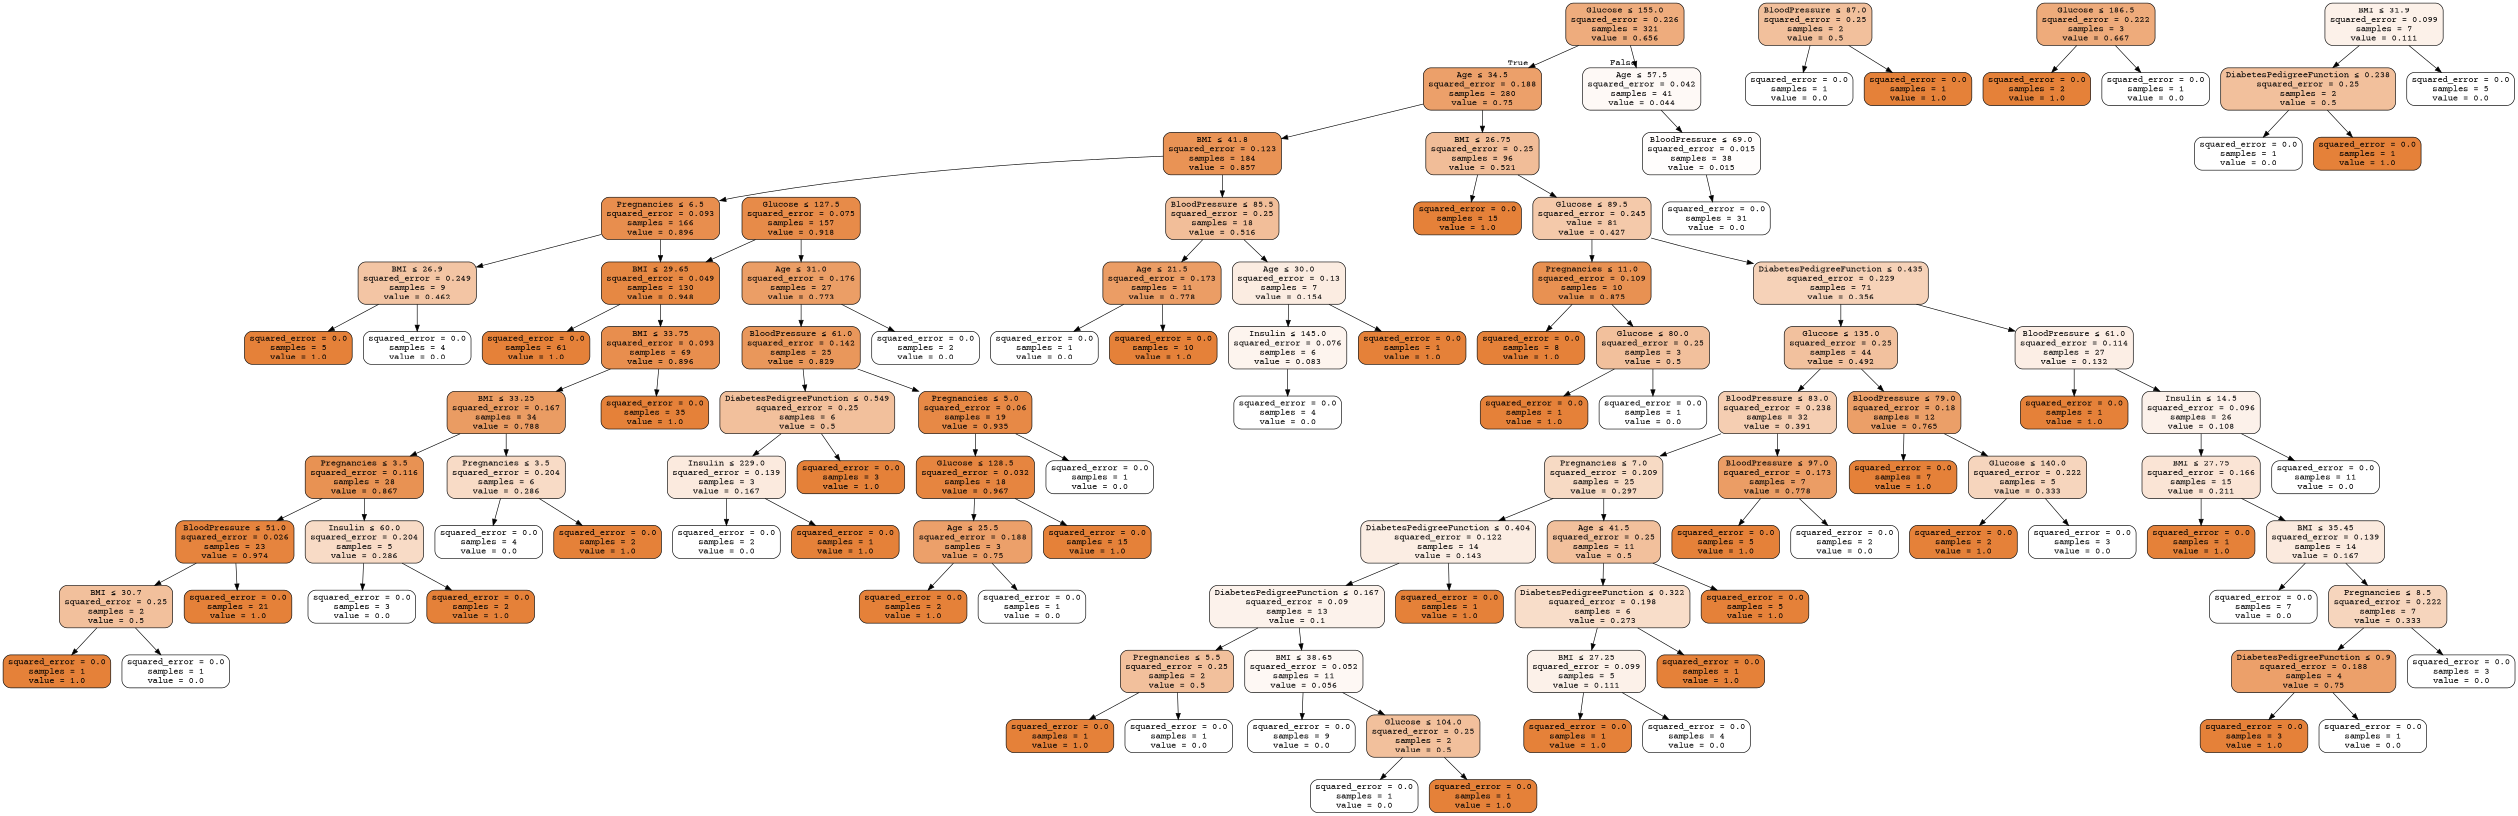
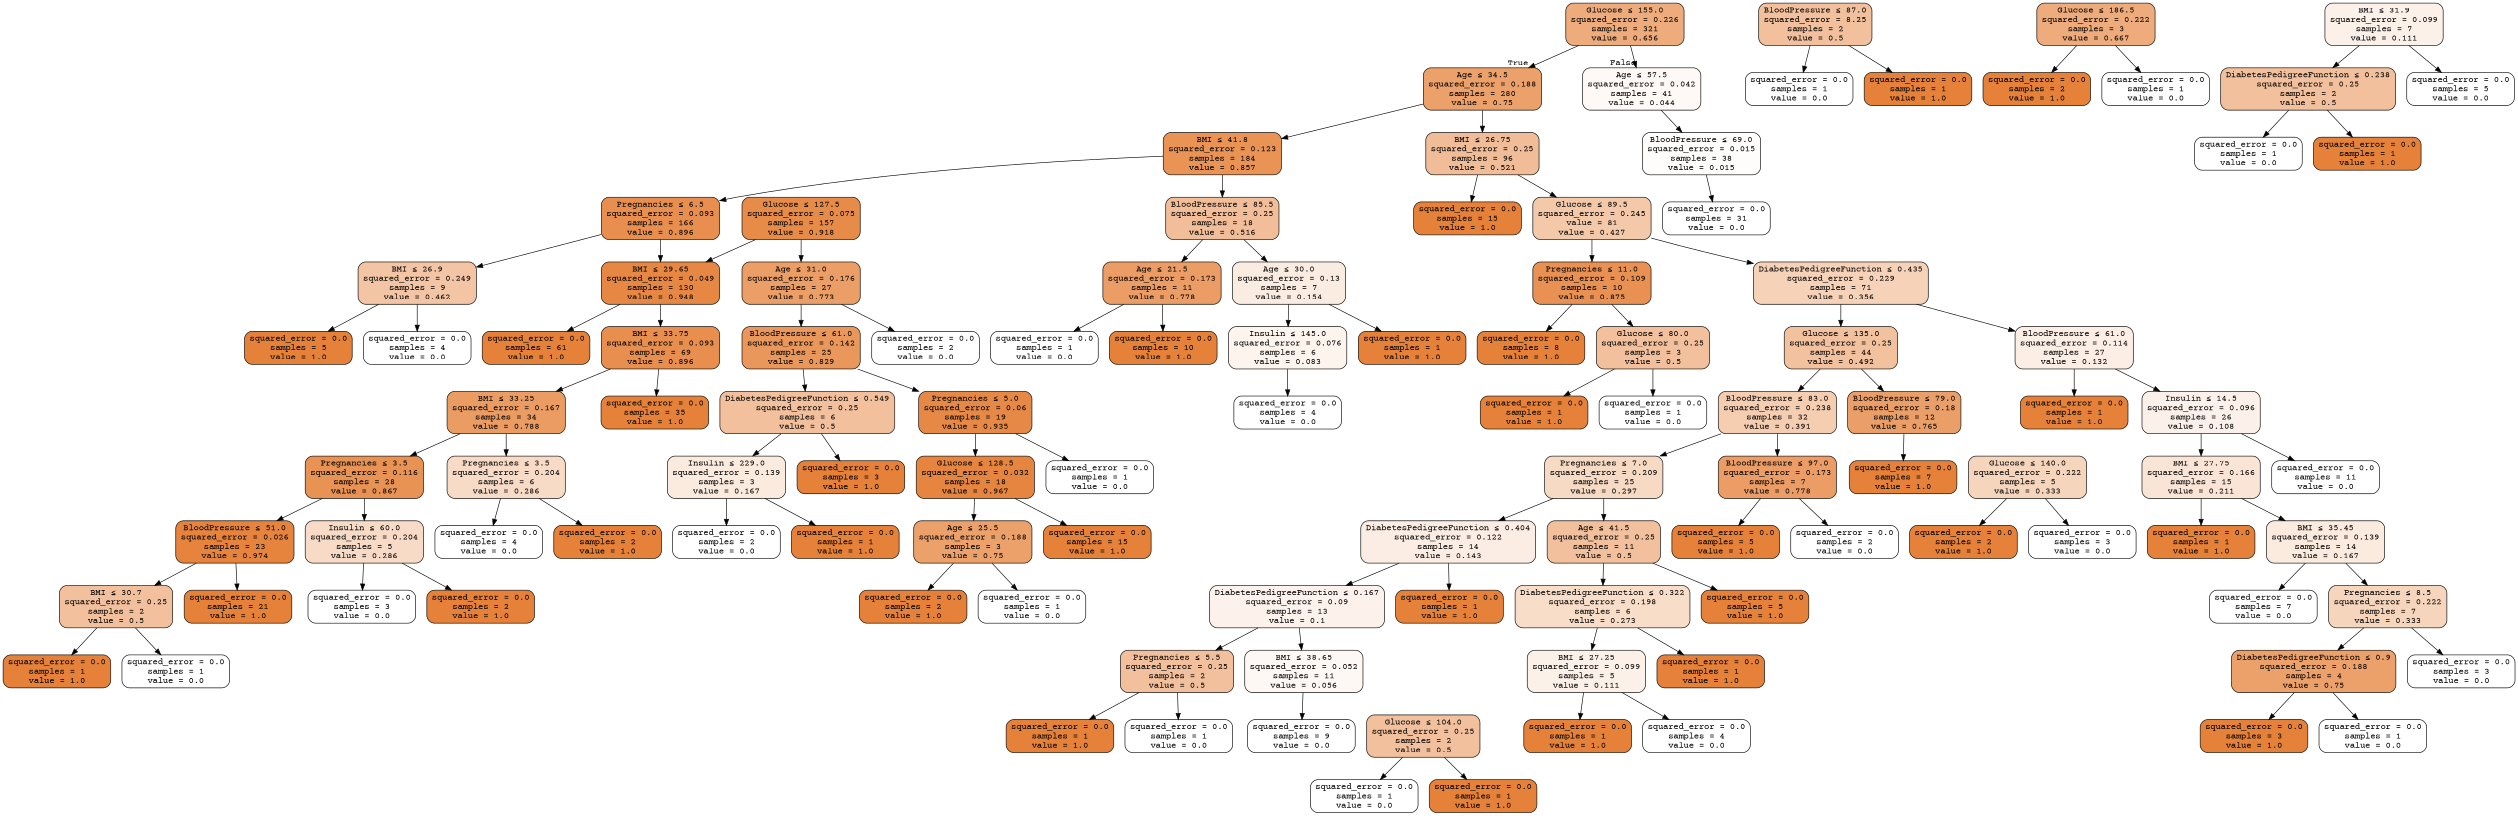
node "BloodPressure ≤ 87.0": text "squared_error = 0.25" -> "squared_error = 8.25"
edge "BloodPressure ≤ 79.0" -> "Glucose ≤ 140.0": removed
edge "BMI ≤ 38.65" -> "Glucose ≤ 104.0": removed
